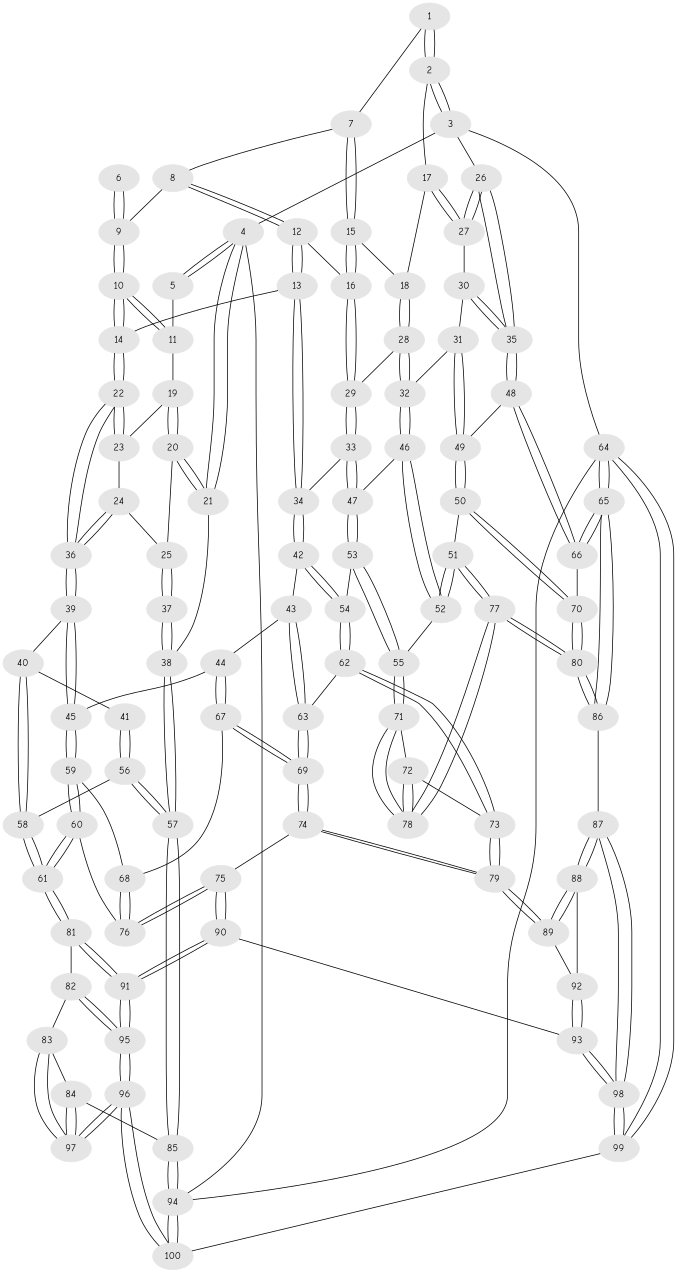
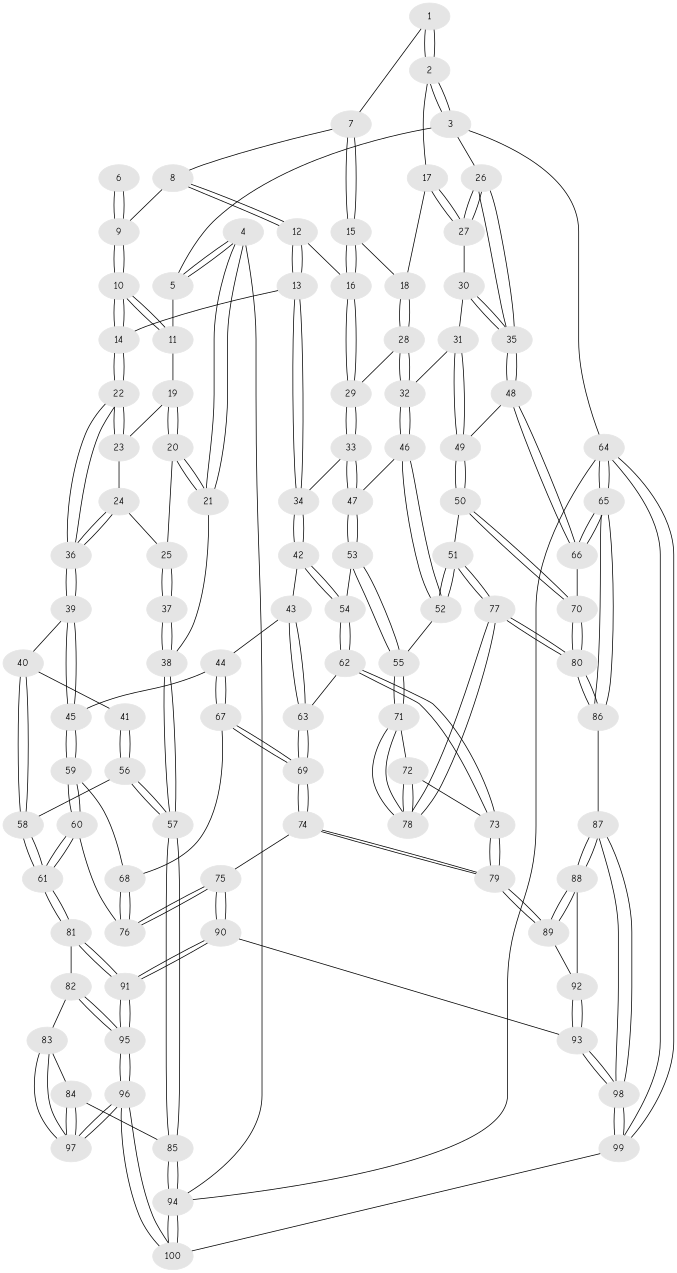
edge "3" -- "4": now "3" -- "5"
